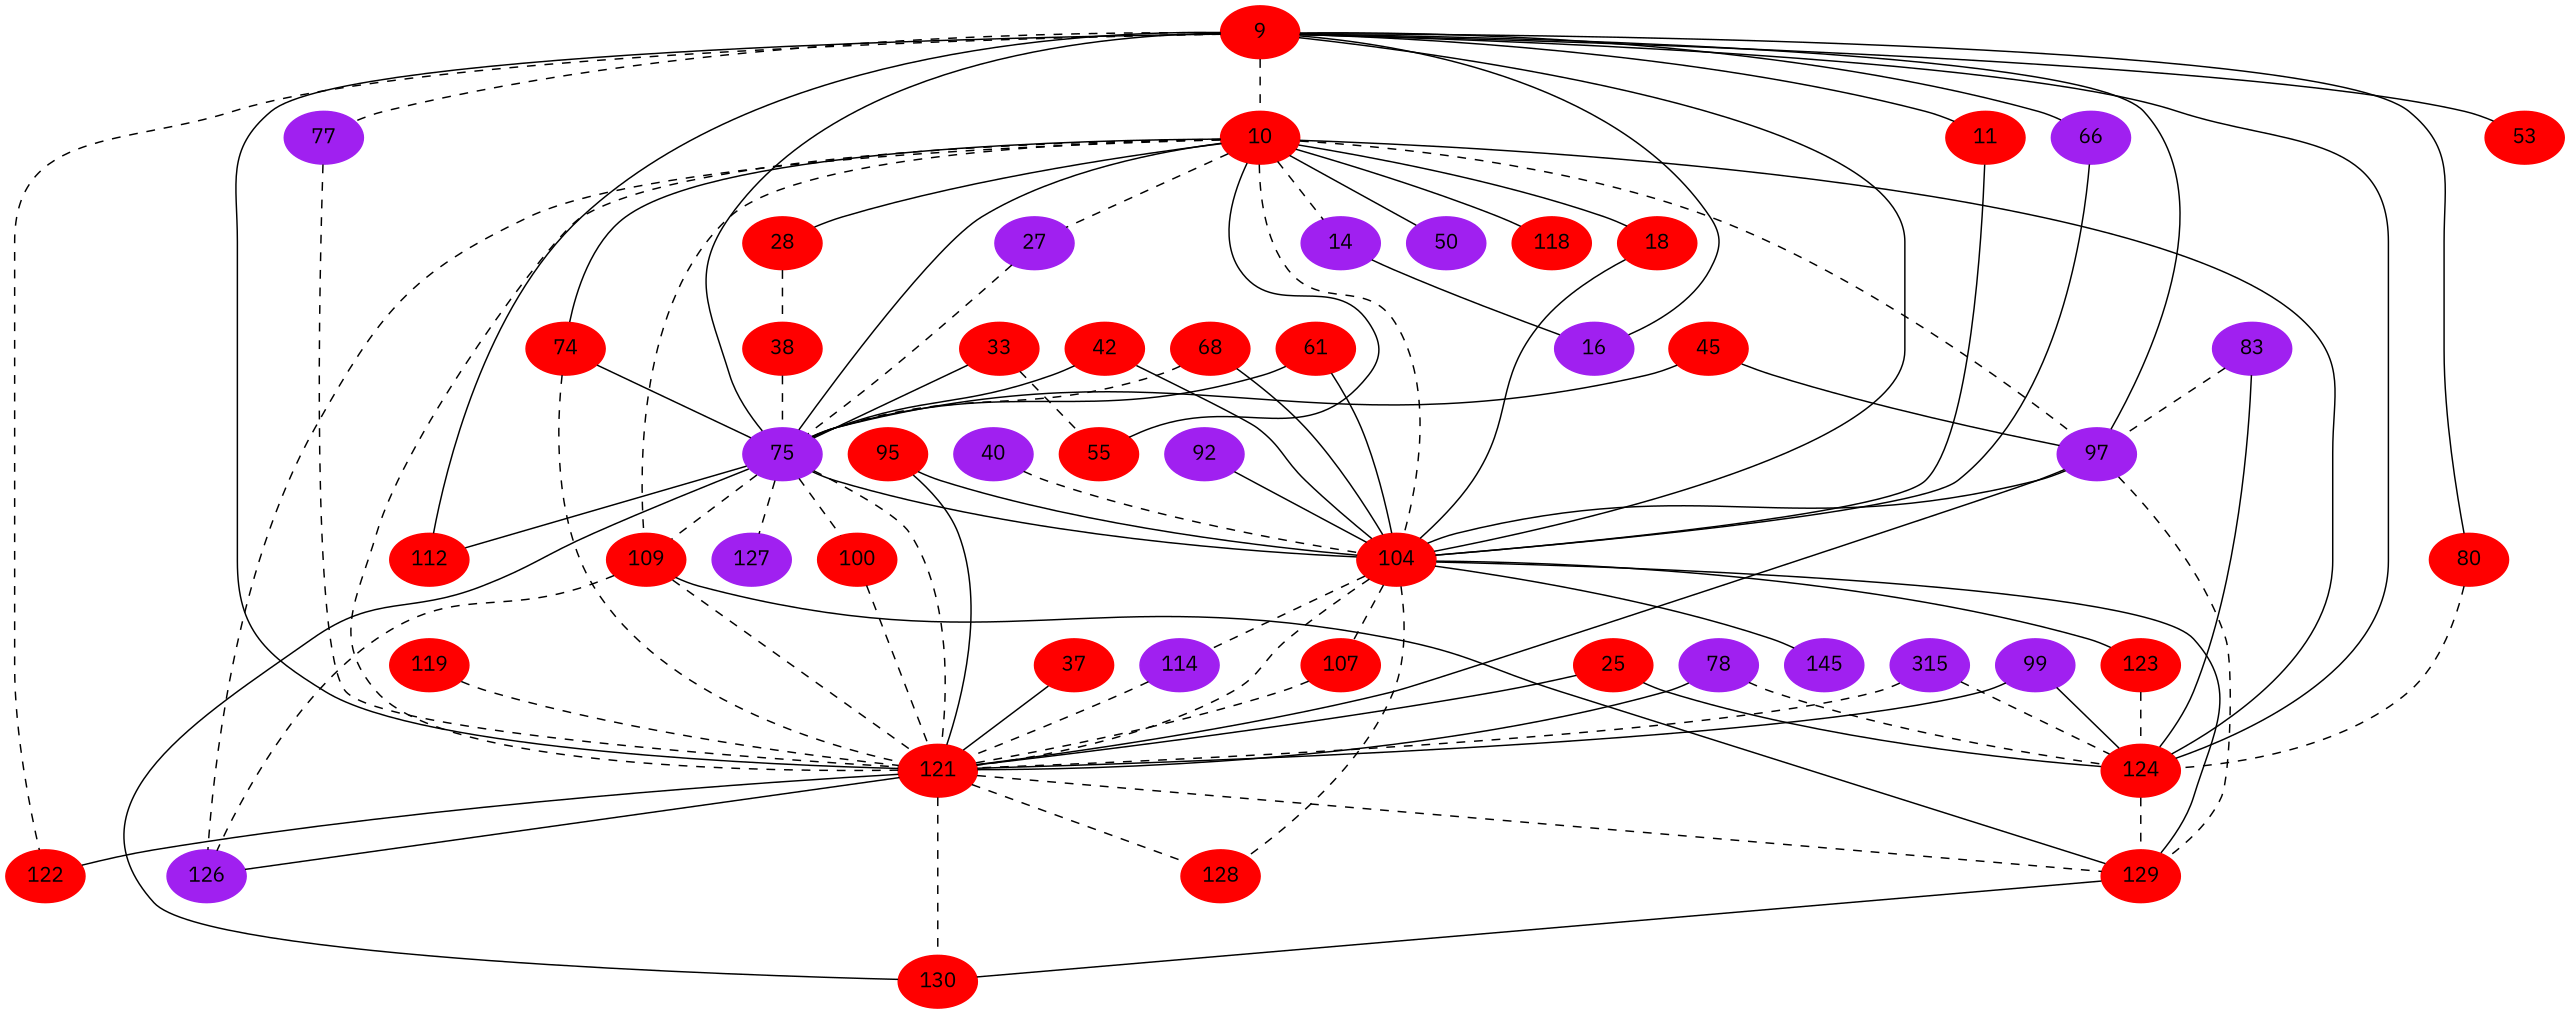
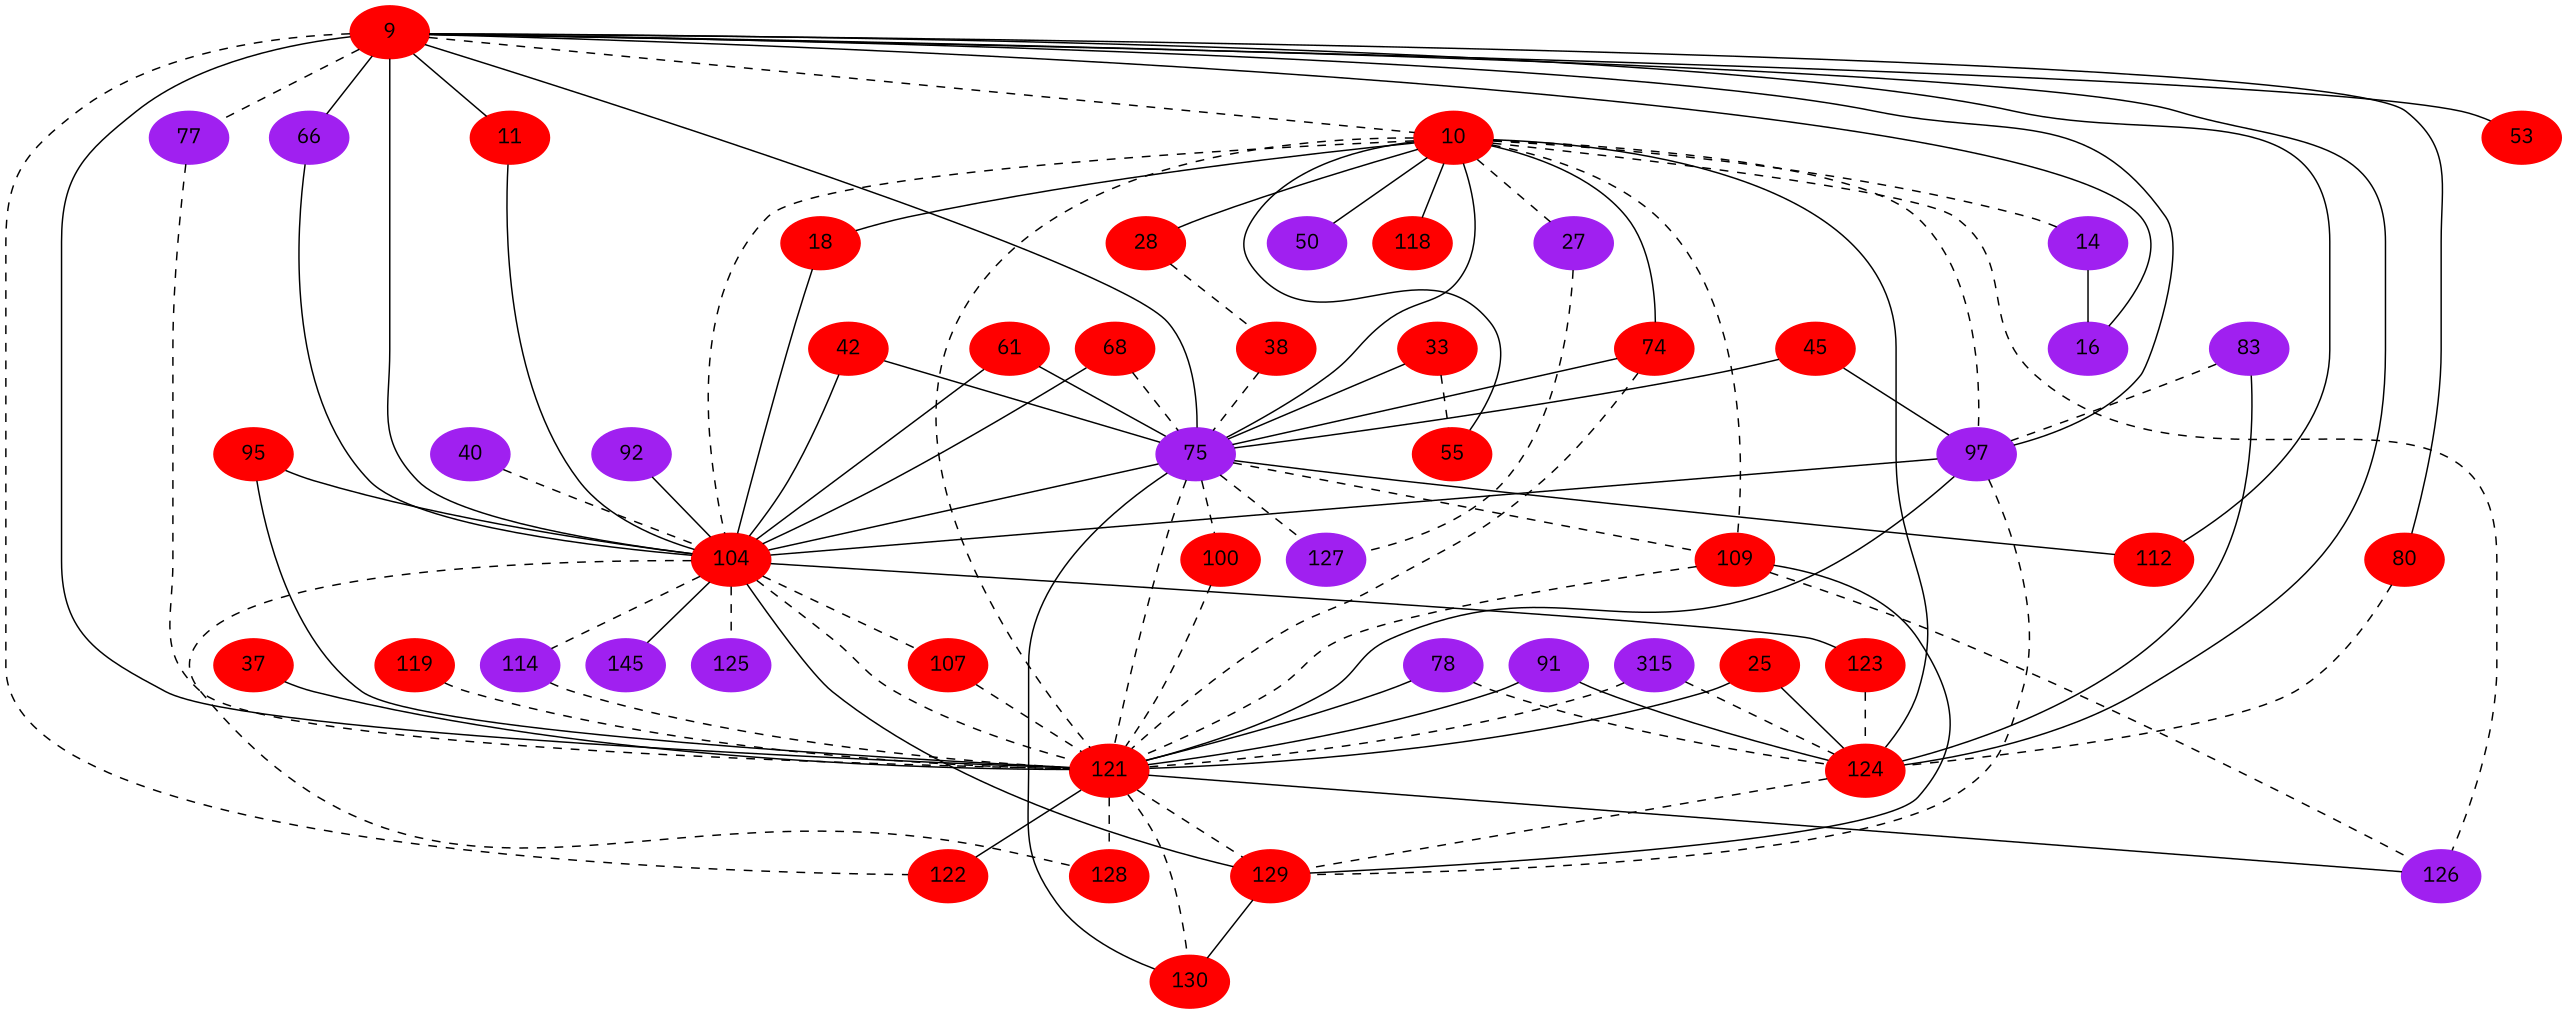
edge "27" -- "75": now "27" -- "127"
node "125": added
node "99": label "99" -> "91"
